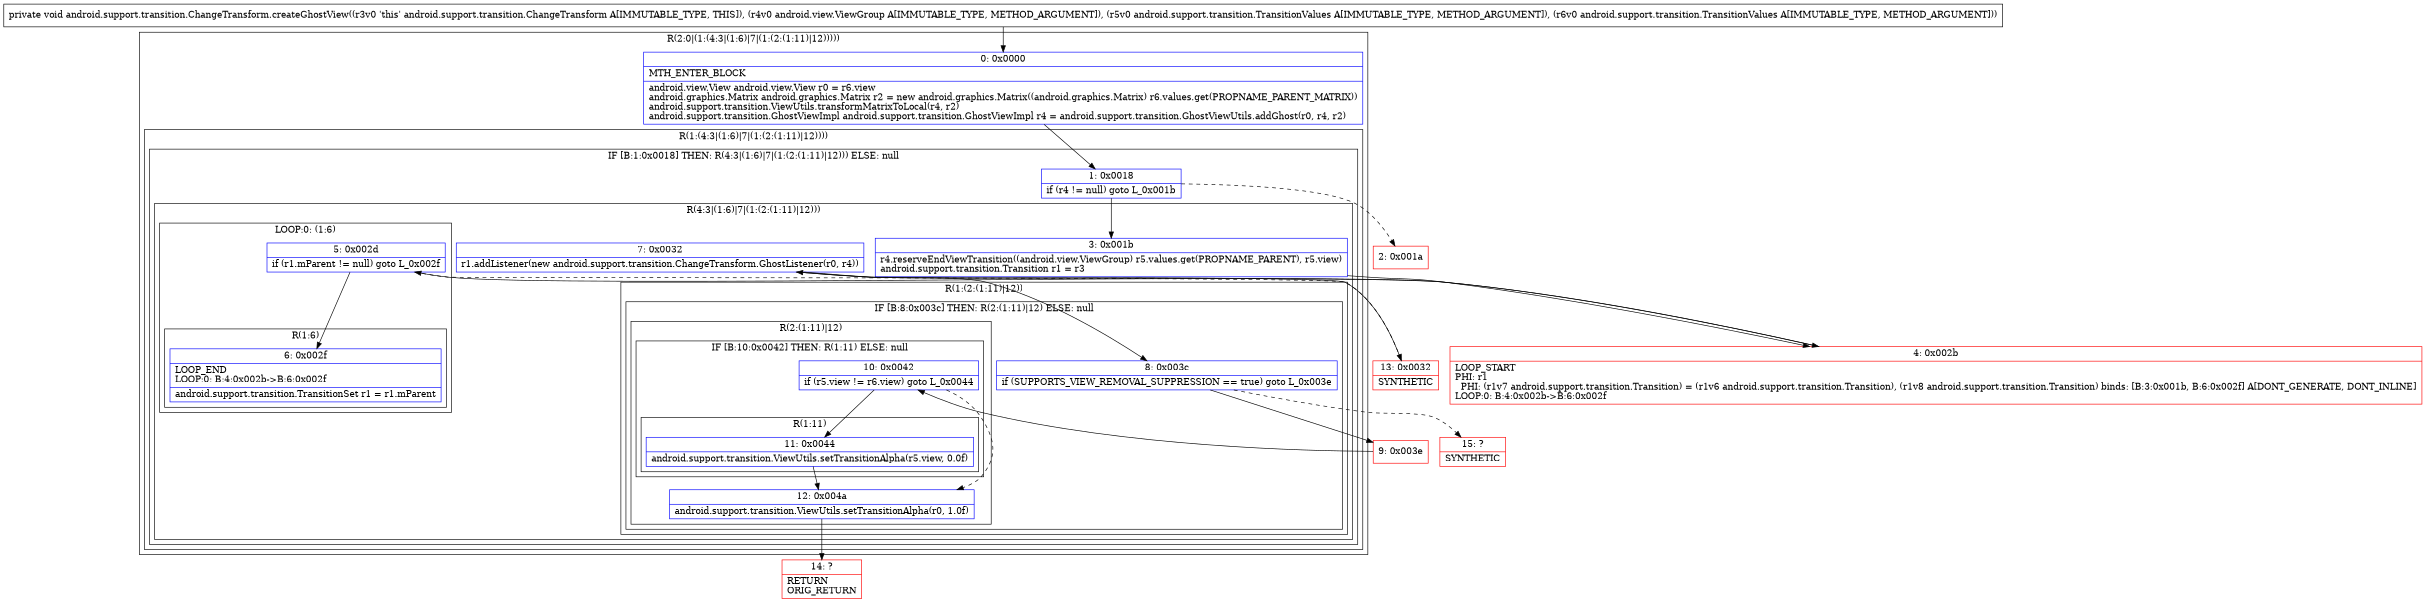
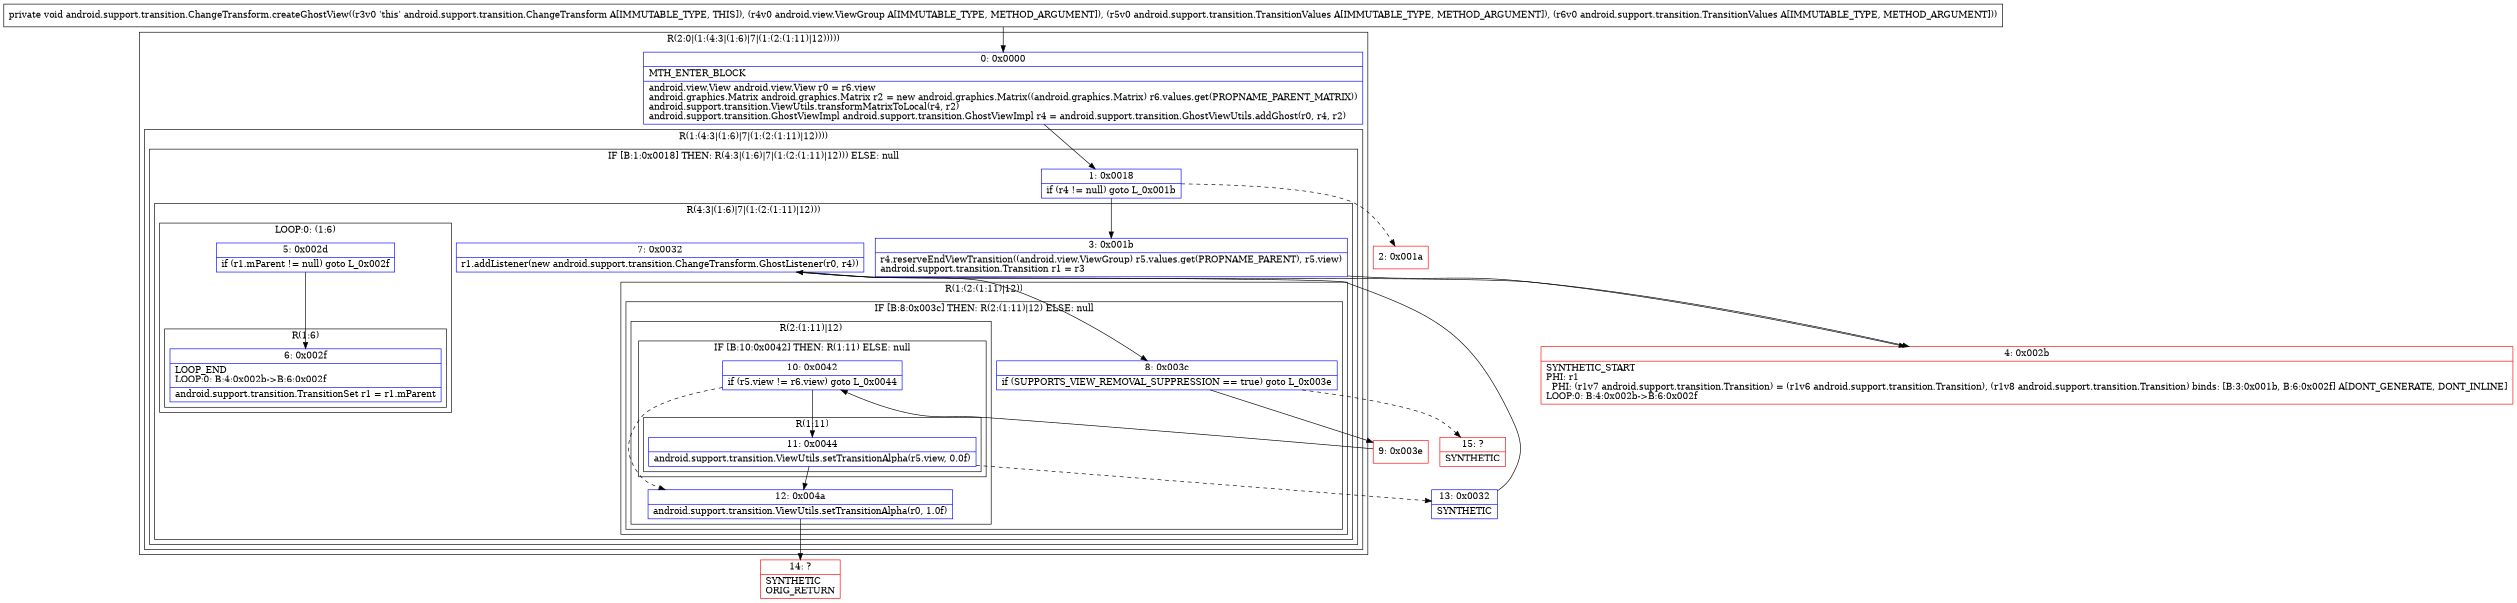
edge "5: 0x002d" -> "13: 0x0032": now "11: 0x0044" -> "13: 0x0032"
edge "4: 0x002b" -> "5: 0x002d": removed
node "4: 0x002b": text "LOOP_START" -> "SYNTHETIC_START"
node "13: 0x0032": color red -> blue
node "14: ?": text "RETURN" -> "SYNTHETIC"
